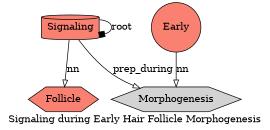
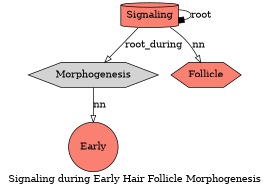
edge "Early" -> "Morphogenesis": reversed
edge "Signaling" -> "Morphogenesis": label "prep_during" -> "root_during"
